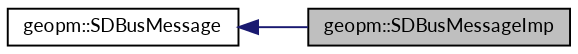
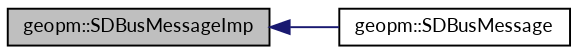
edge "geopm::SDBusMessageImp" -> "geopm::SDBusMessage": reversed
